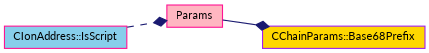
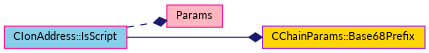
edge "Params" -> "CChainParams::Base68Prefix": now "CIonAddress::IsScript" -> "CChainParams::Base68Prefix"
